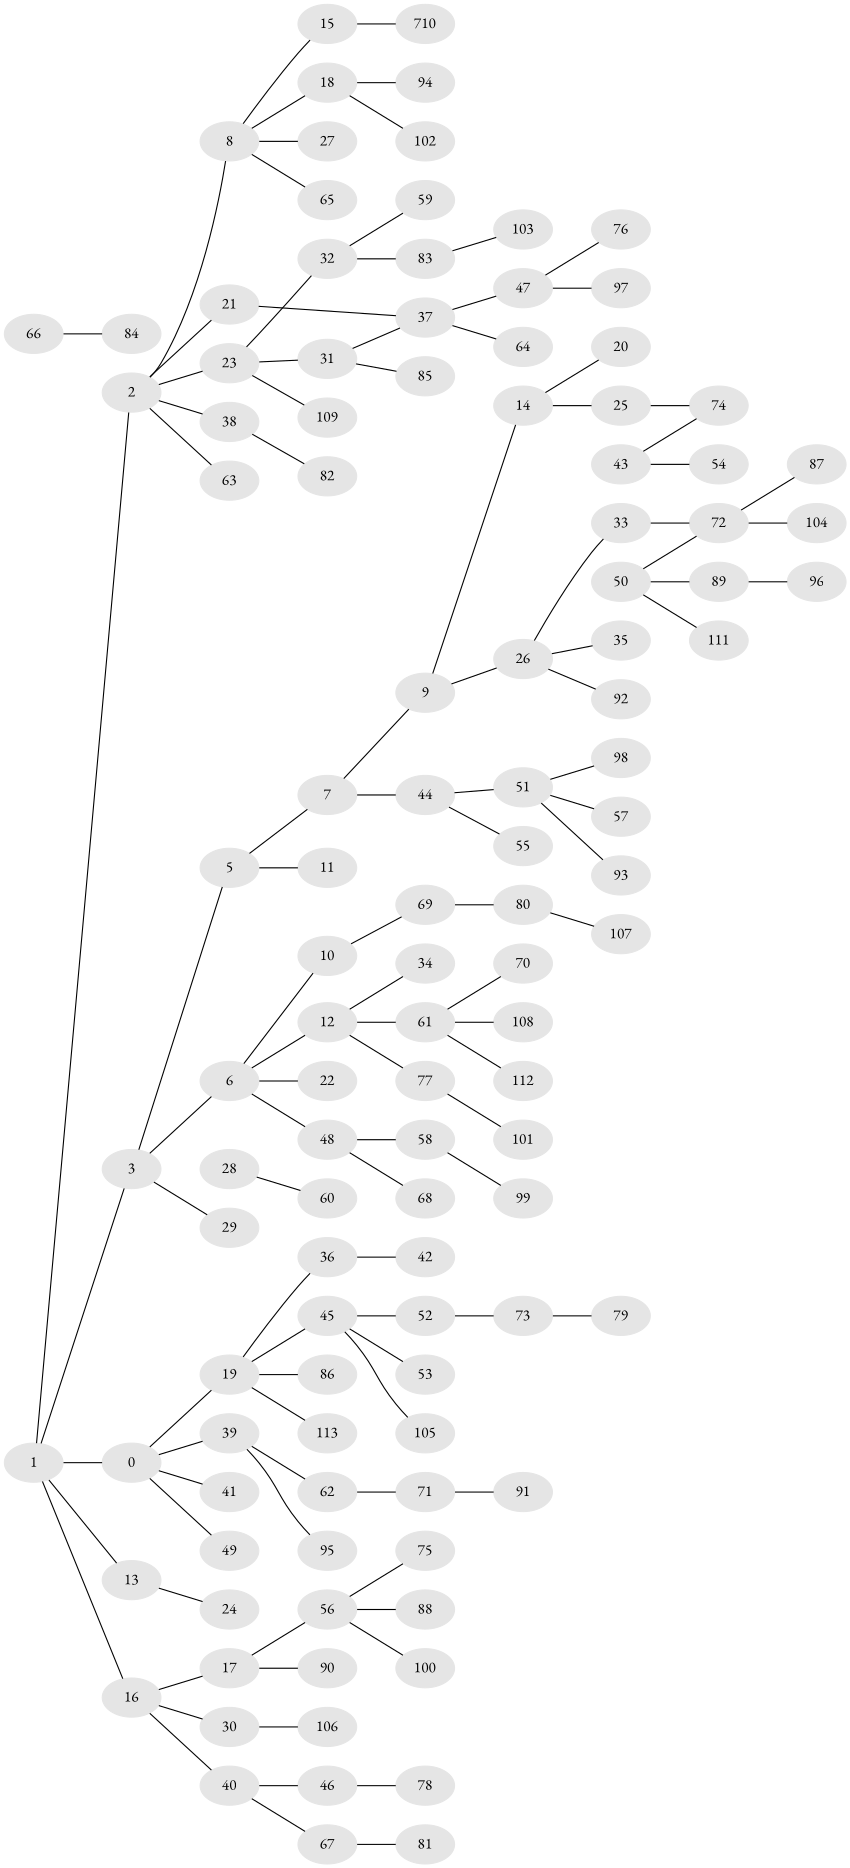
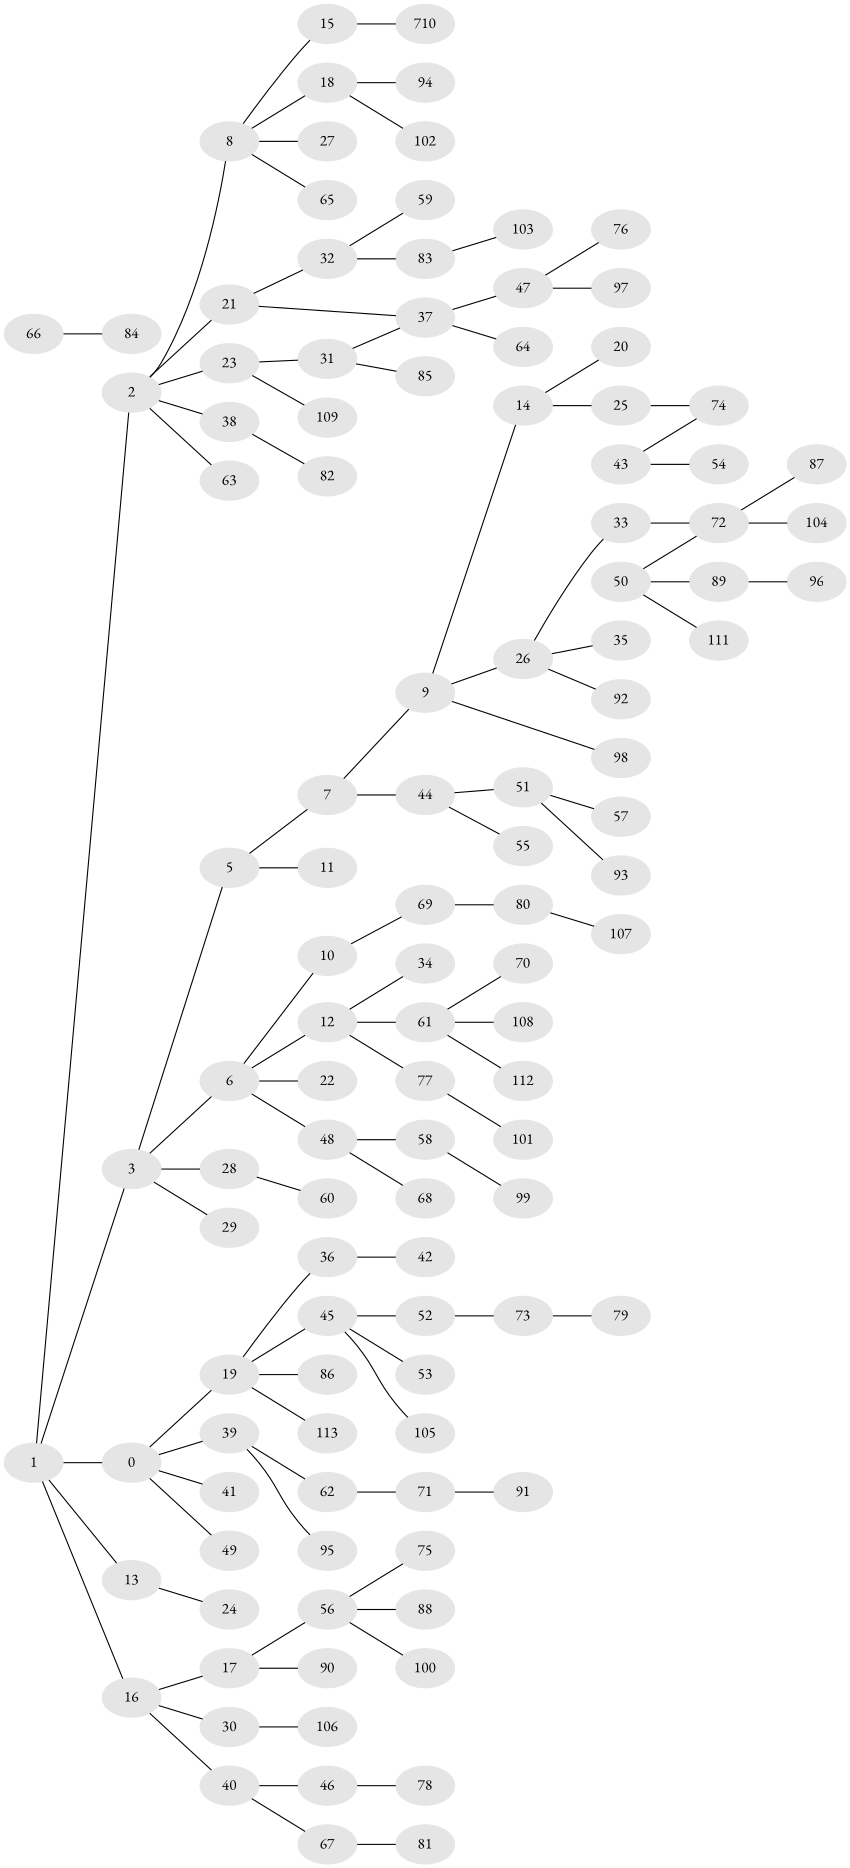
edge "32" -- "23": now "32" -- "21"
edge "98" -- "51": now "98" -- "9"
edge "3" -- "28": added
